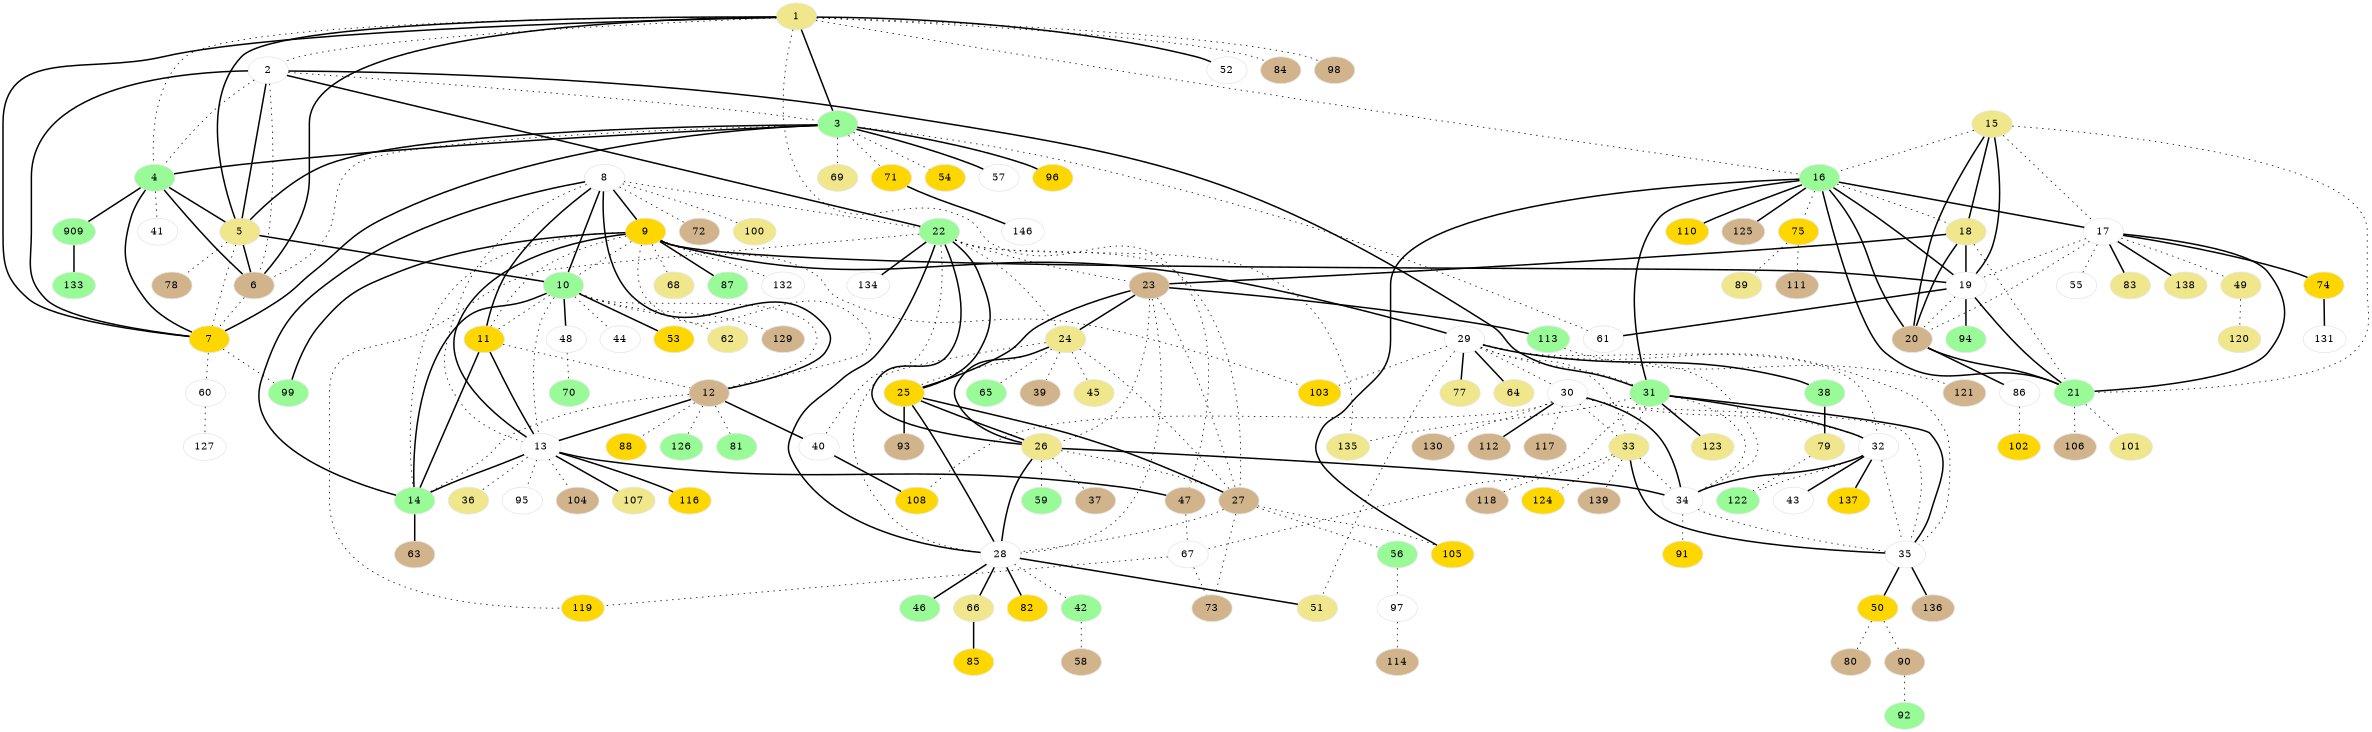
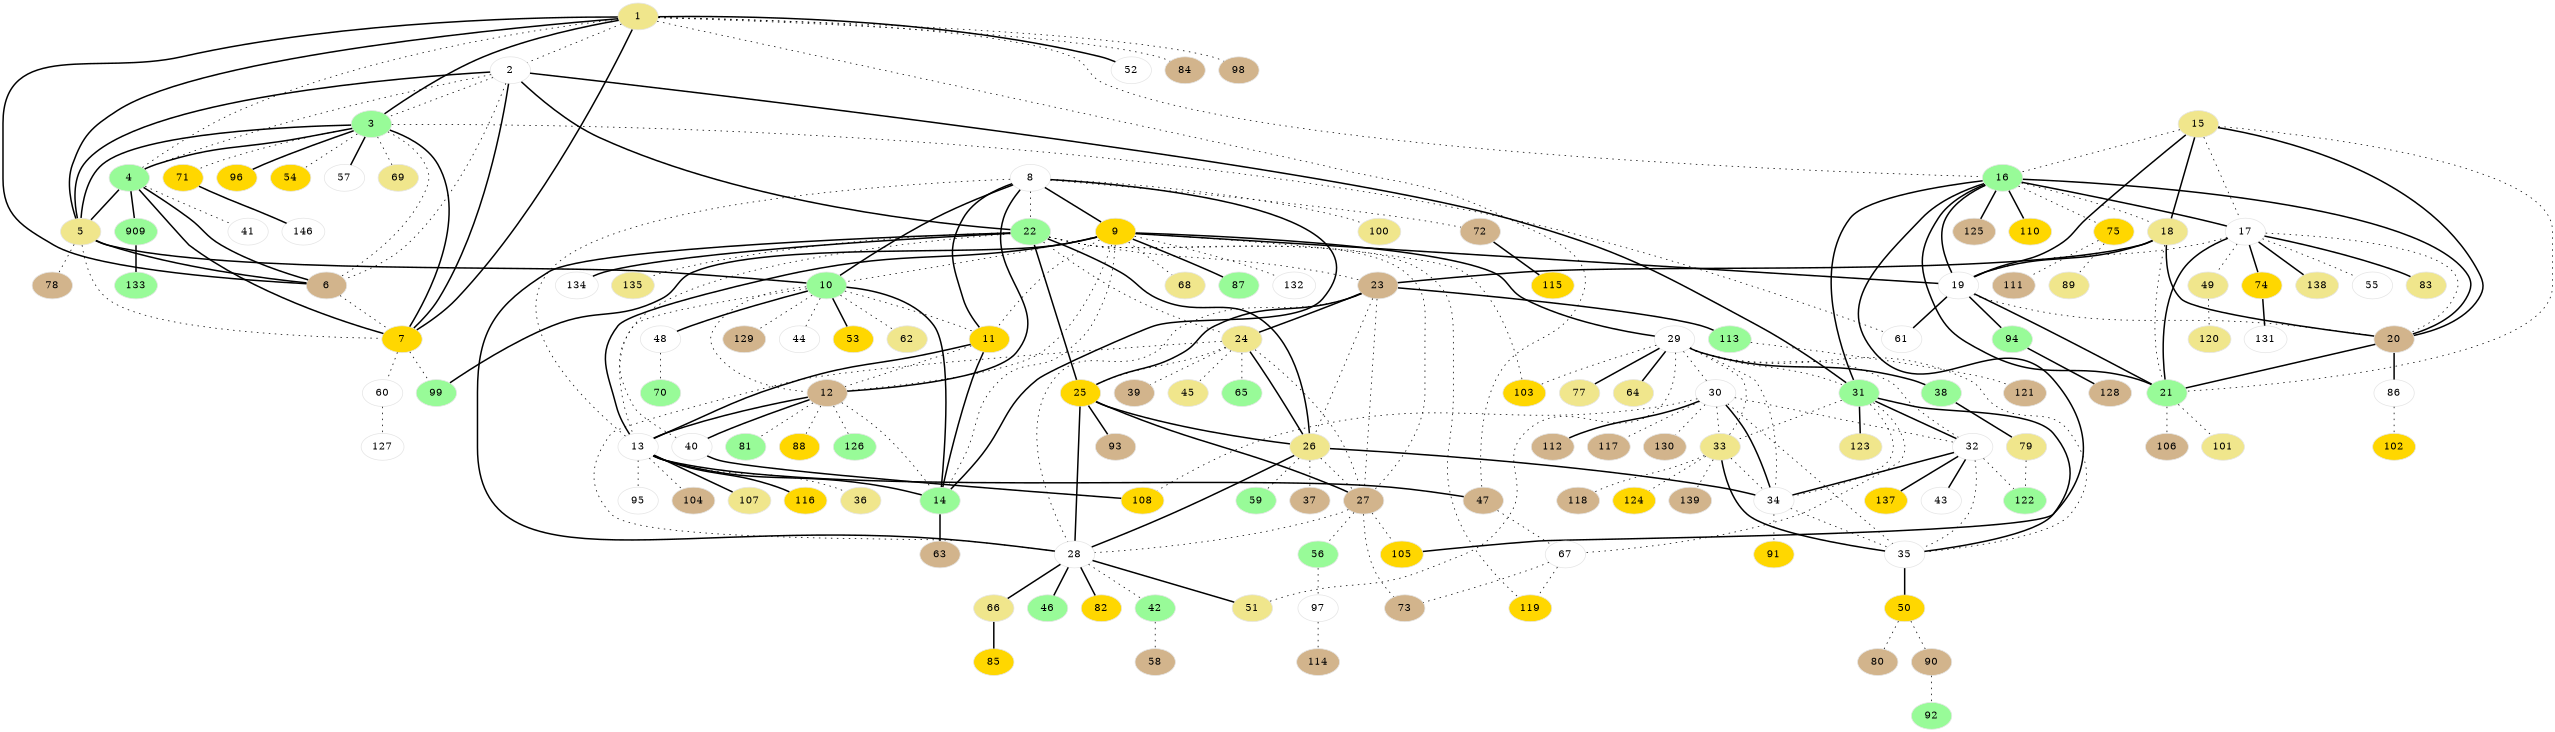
node "115": added
node "128": added
edge "31" -- "135": removed
node "136": removed
